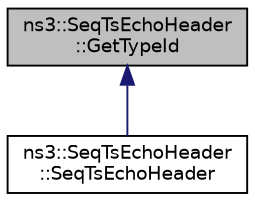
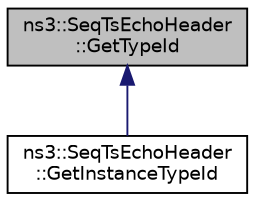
node "ns3::SeqTsEchoHeader ::SeqTsEchoHeader": label "ns3::SeqTsEchoHeader ::SeqTsEchoHeader" -> "ns3::SeqTsEchoHeader ::GetInstanceTypeId"
